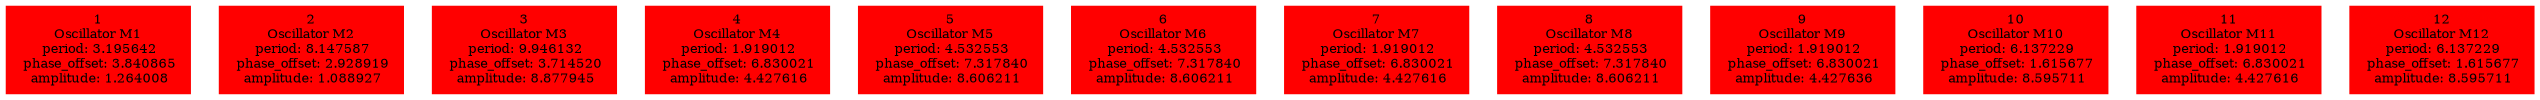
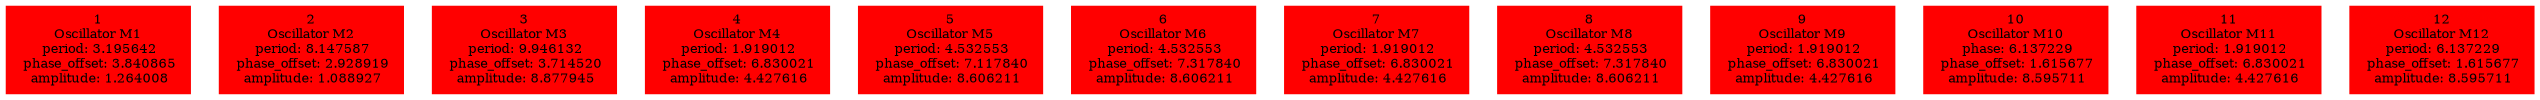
node "10": text "period: 6.137229" -> "phase: 6.137229"
node "5": text "phase_offset: 7.317840" -> "phase_offset: 7.117840"
node "9": text "amplitude: 4.427636" -> "amplitude: 4.427616"
